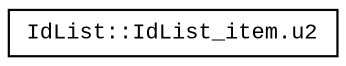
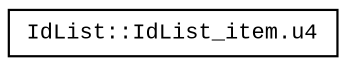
node "IdList::IdList_item.u2": label "IdList::IdList_item.u2" -> "IdList::IdList_item.u4"
